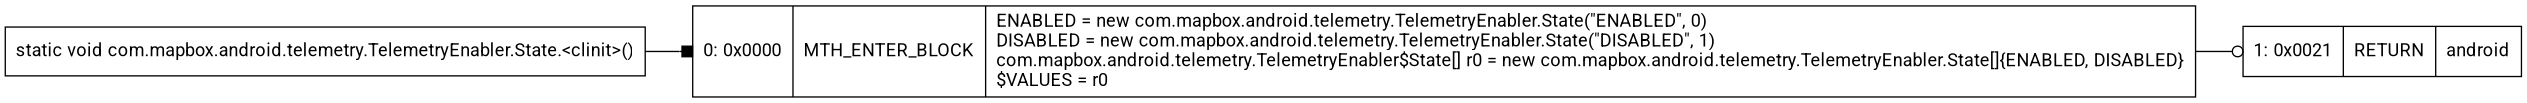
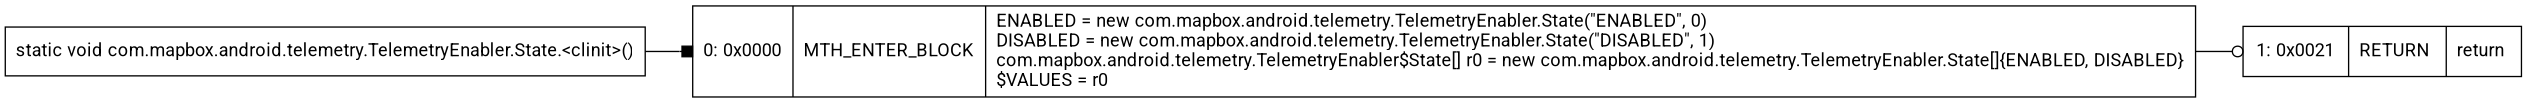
node "1: 0x0021": text "android" -> "return"
